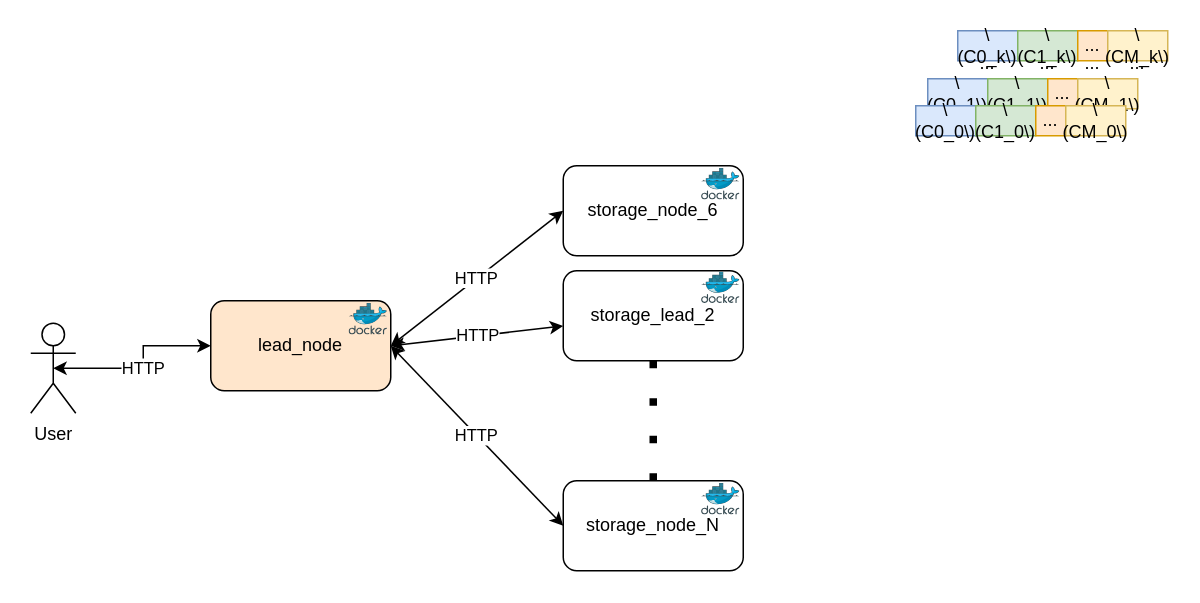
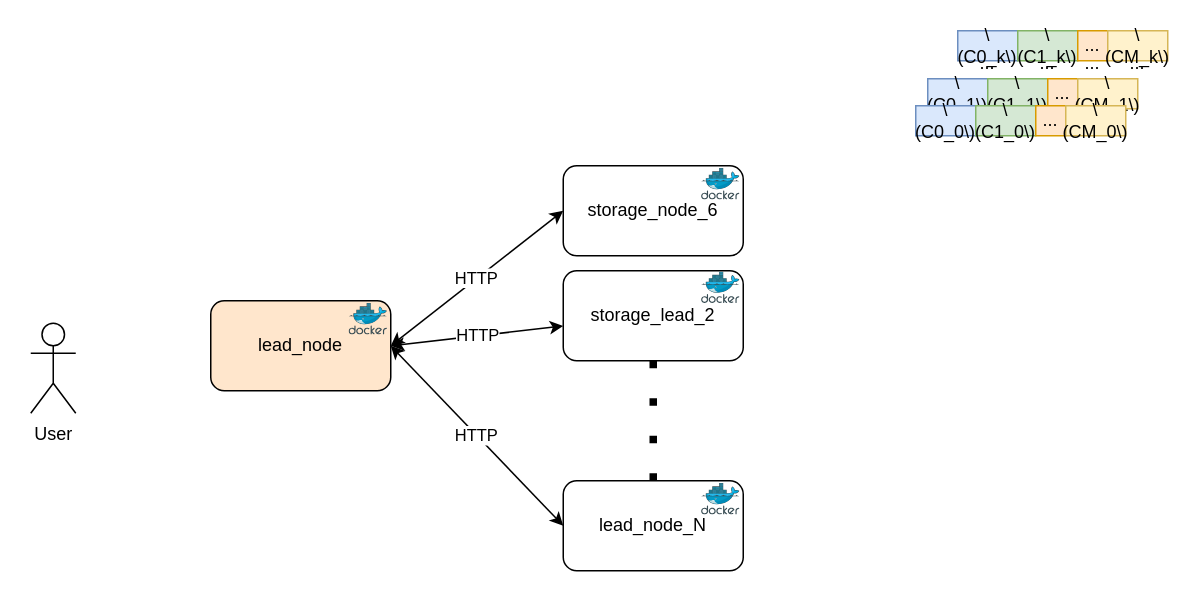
edge "lead_node" -- "User": removed, label "HTTP"
node "storage_node_N": label "storage_node_N" -> "lead_node_N"
